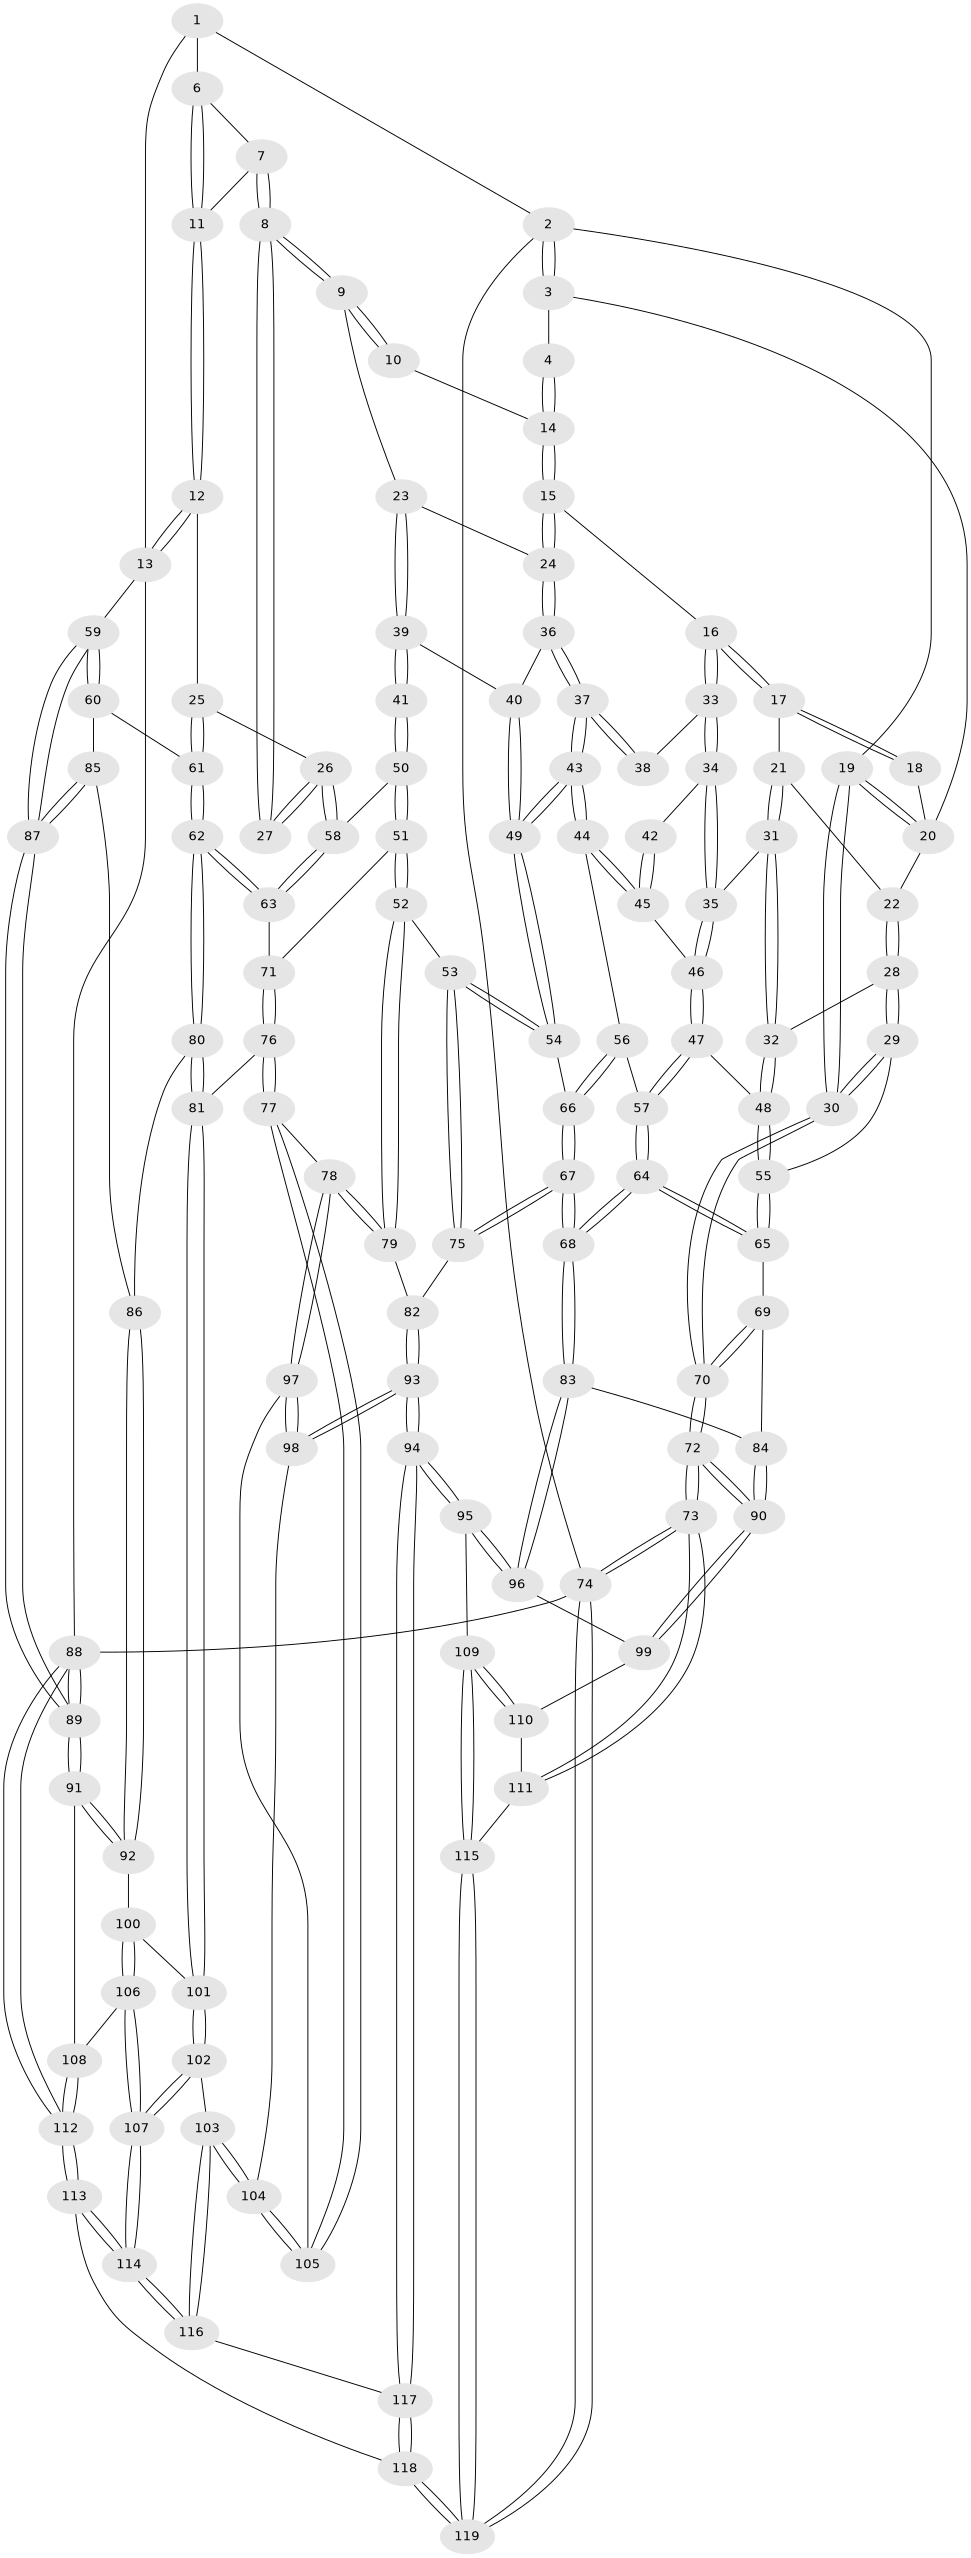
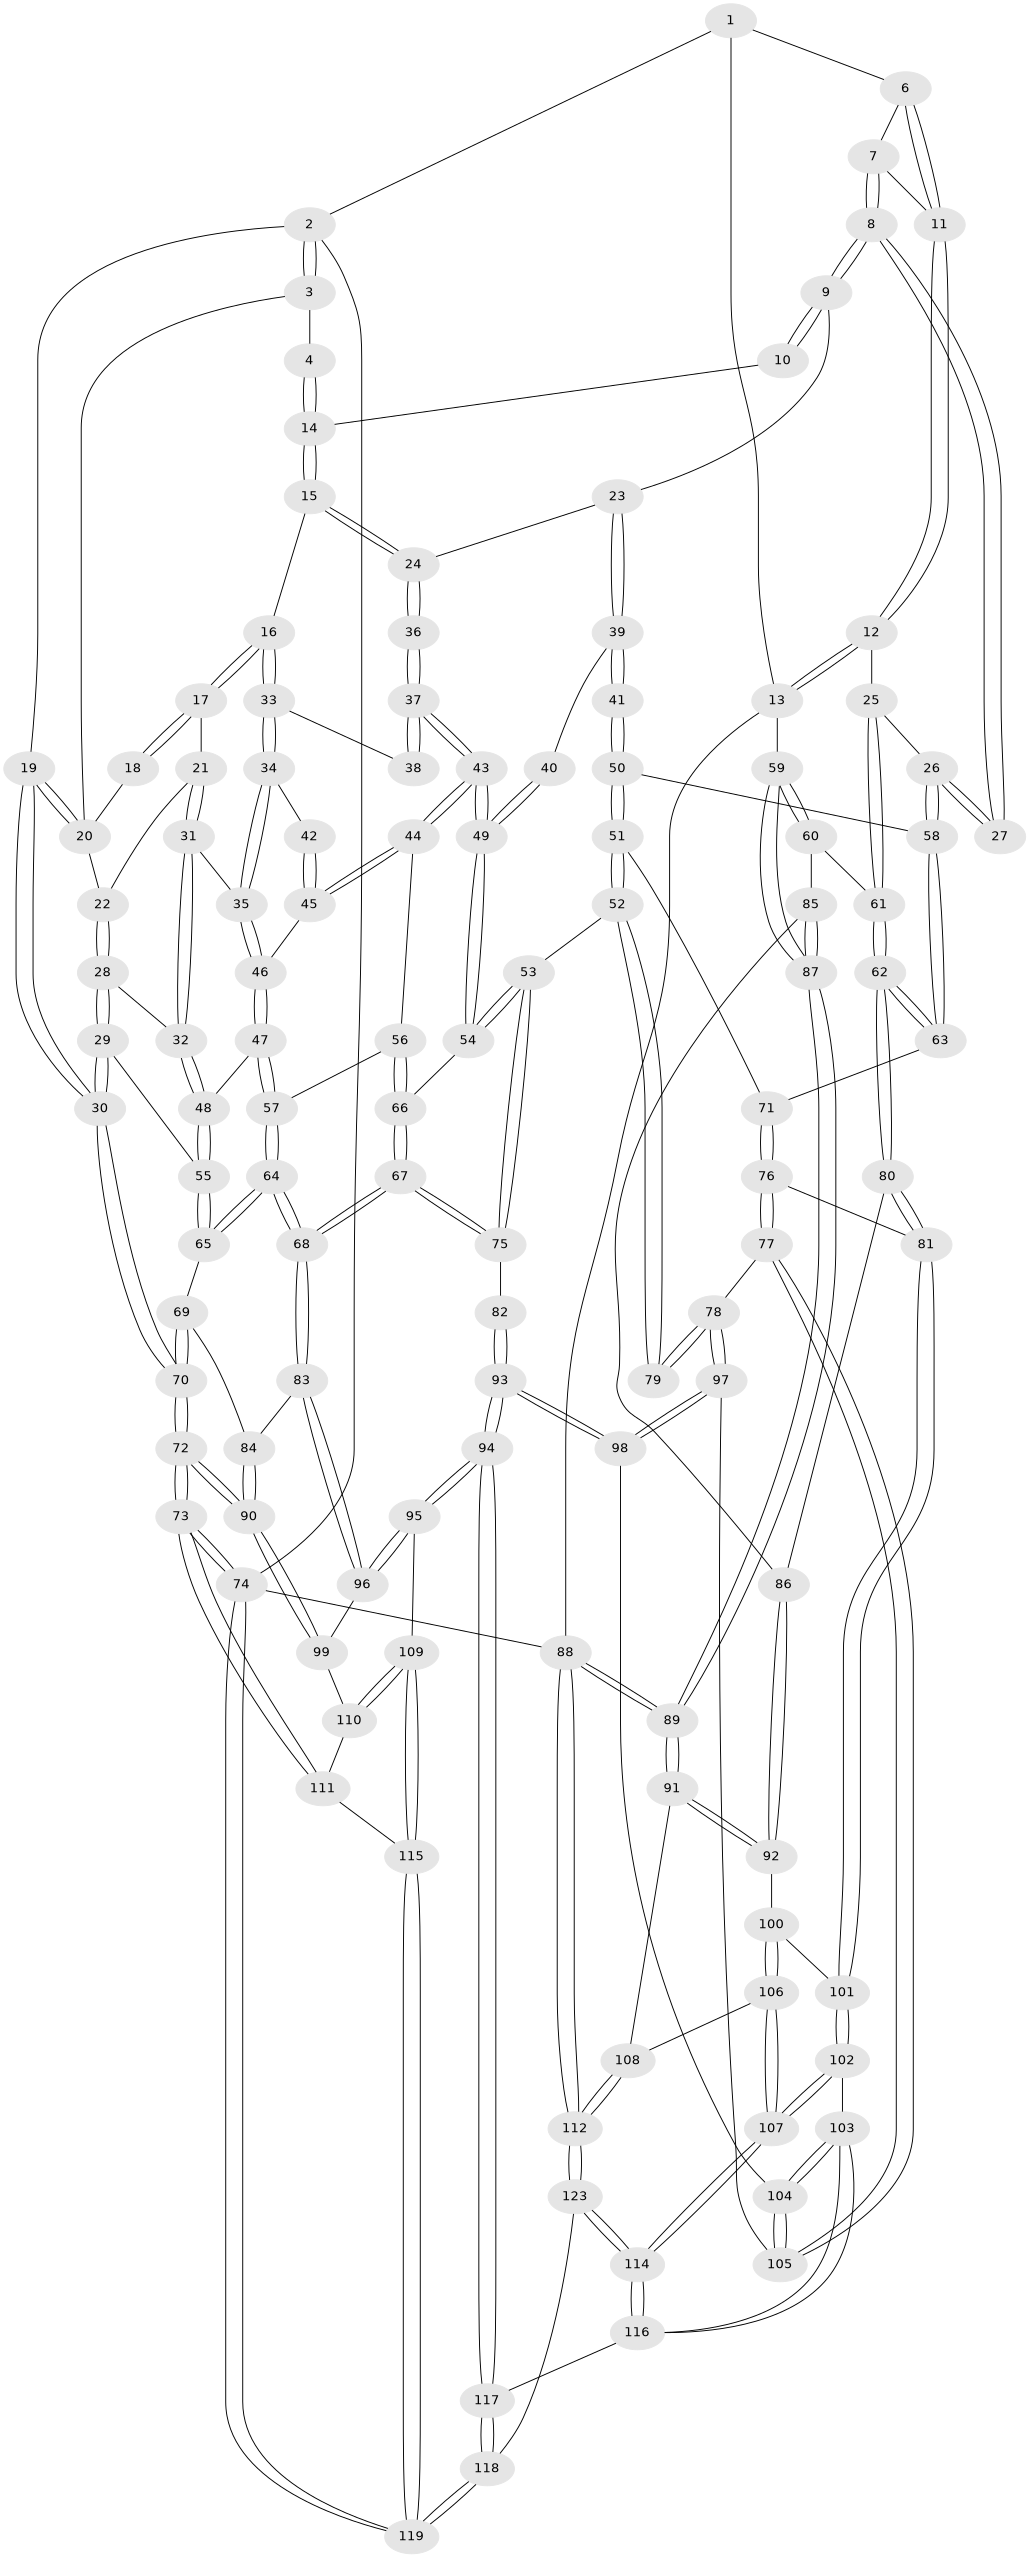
edge "36" -- "40": removed
edge "79" -- "82": removed
node "113": label "113" -> "123"
